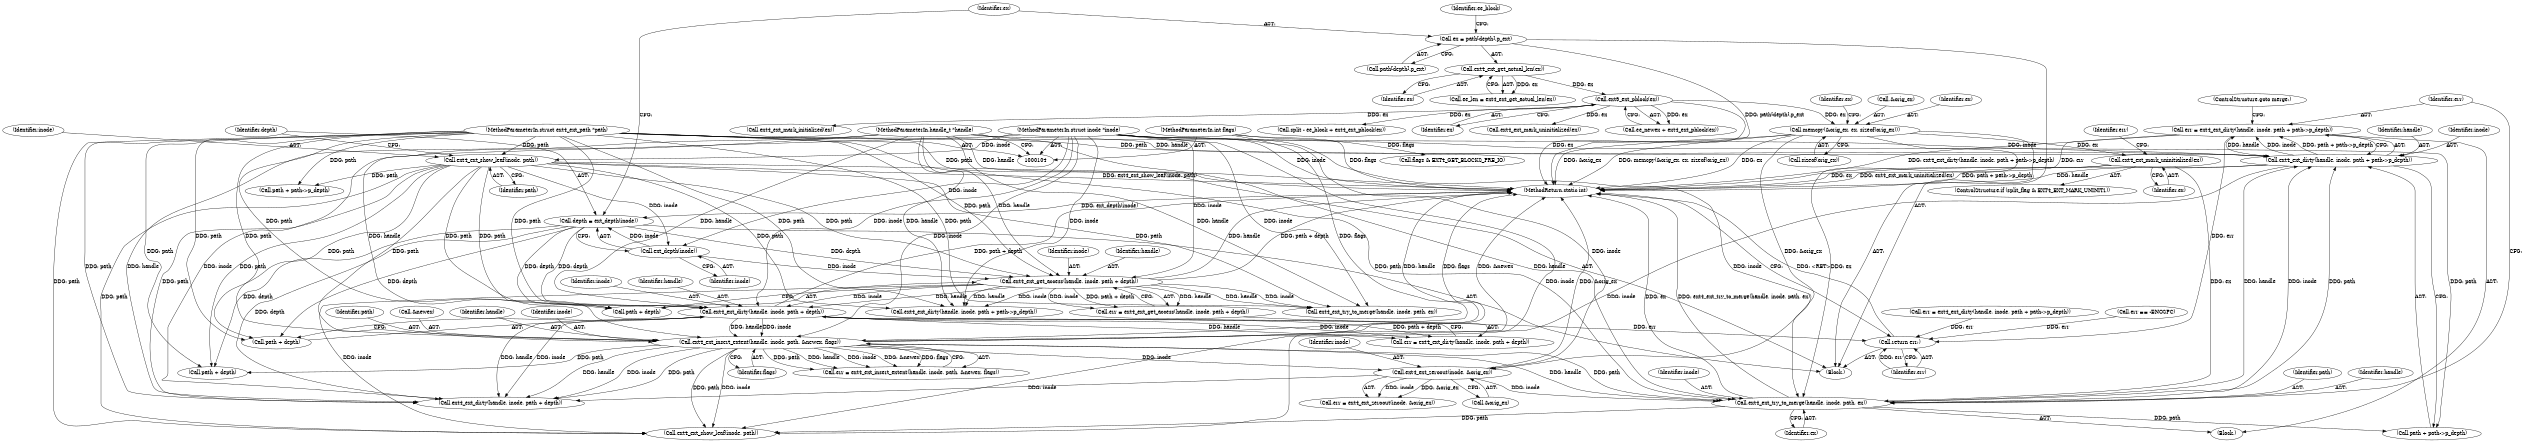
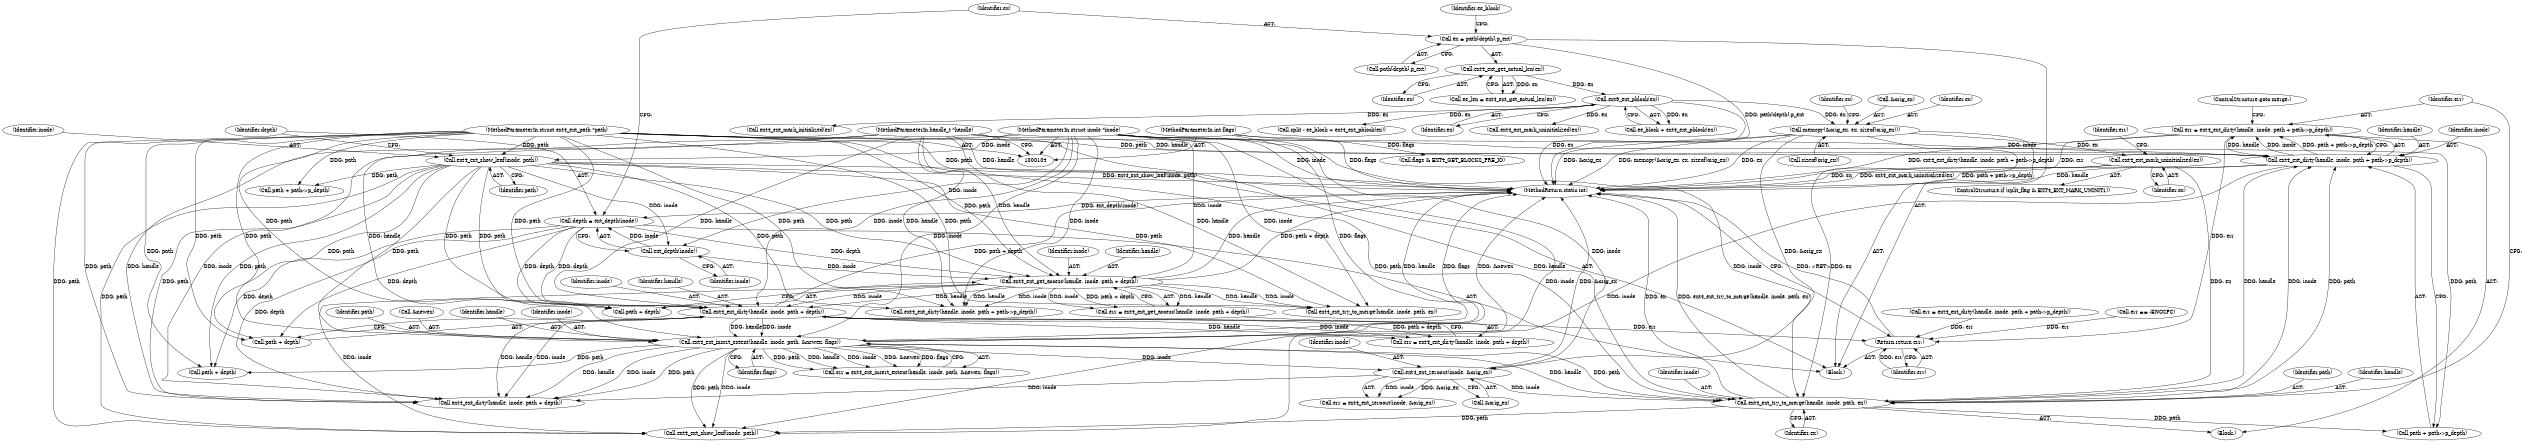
node "(Call,ee_newex + ext4_ext_pblock(ex))": label "(Call,ee_newex + ext4_ext_pblock(ex))" -> "(Call,ee_block + ext4_ext_pblock(ex))"
edge "(Call,memcpy(&orig_ex, ex, sizeof(orig_ex)))" -> "(Call,sizeof(orig_ex))": removed, label "CFG:"
node "(Call,return err;)": label "(Call,return err;)" -> "(Return,return err;)"
